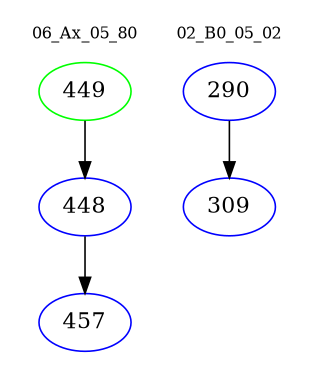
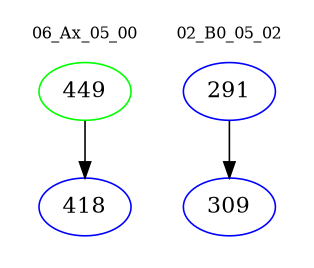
cluster "06_Ax_05_80": label "06_Ax_05_80" -> "06_Ax_05_00"
node "290": label "290" -> "291"
node "448": label "448" -> "418"
node "457": removed
